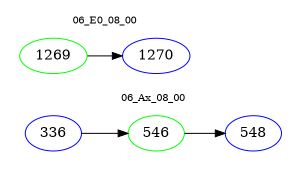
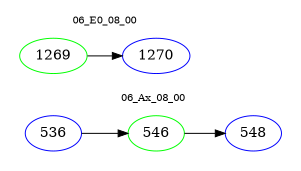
node "336": label "336" -> "536"
